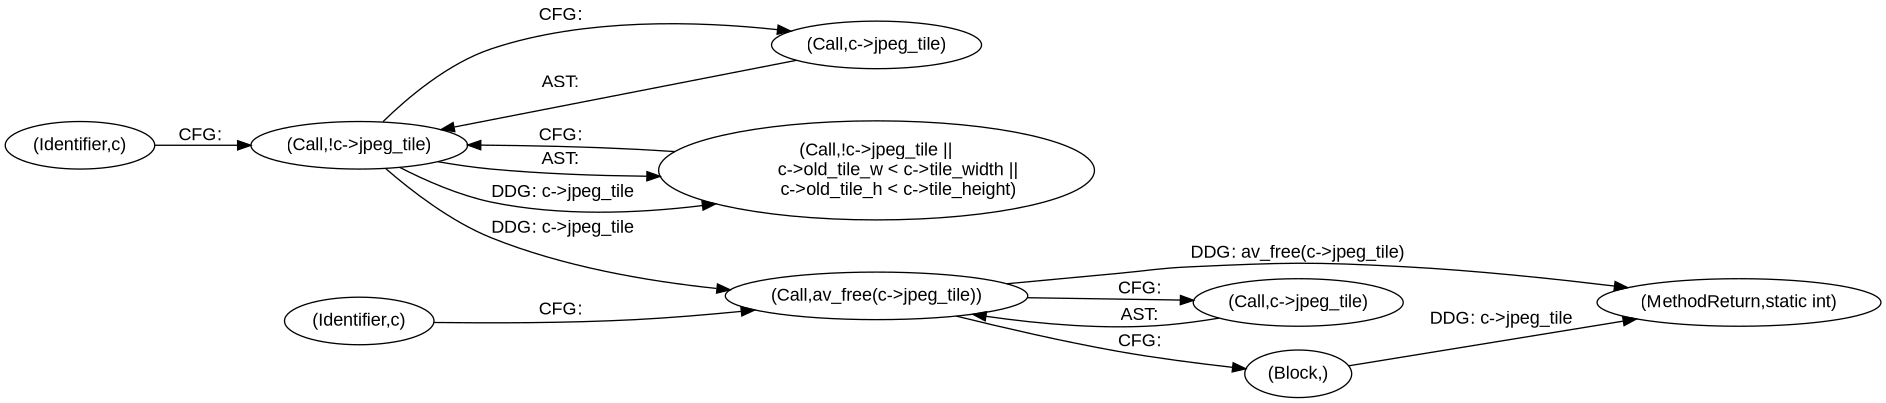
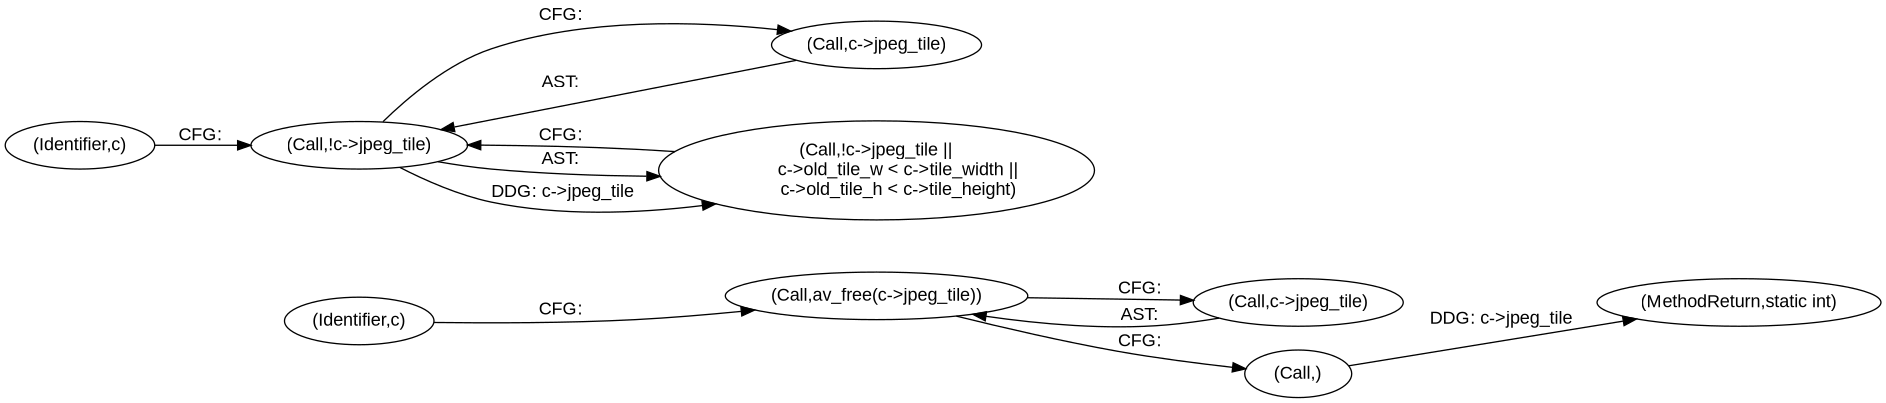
edge "(Call,!c->jpeg_tile)" -> "(Call,av_free(c->jpeg_tile))": removed, label "DDG: c->jpeg_tile"
edge "(Call,av_free(c->jpeg_tile))" -> "(MethodReturn,static int)": removed, label "DDG: av_free(c->jpeg_tile)"
node "(Block,)": label "(Block,)" -> "(Call,)"
